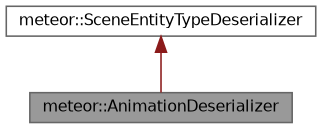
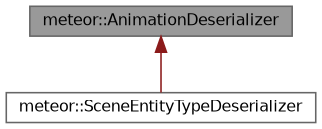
edge "meteor::AnimationDeserializer" -> "meteor::SceneEntityTypeDeserializer": reversed
